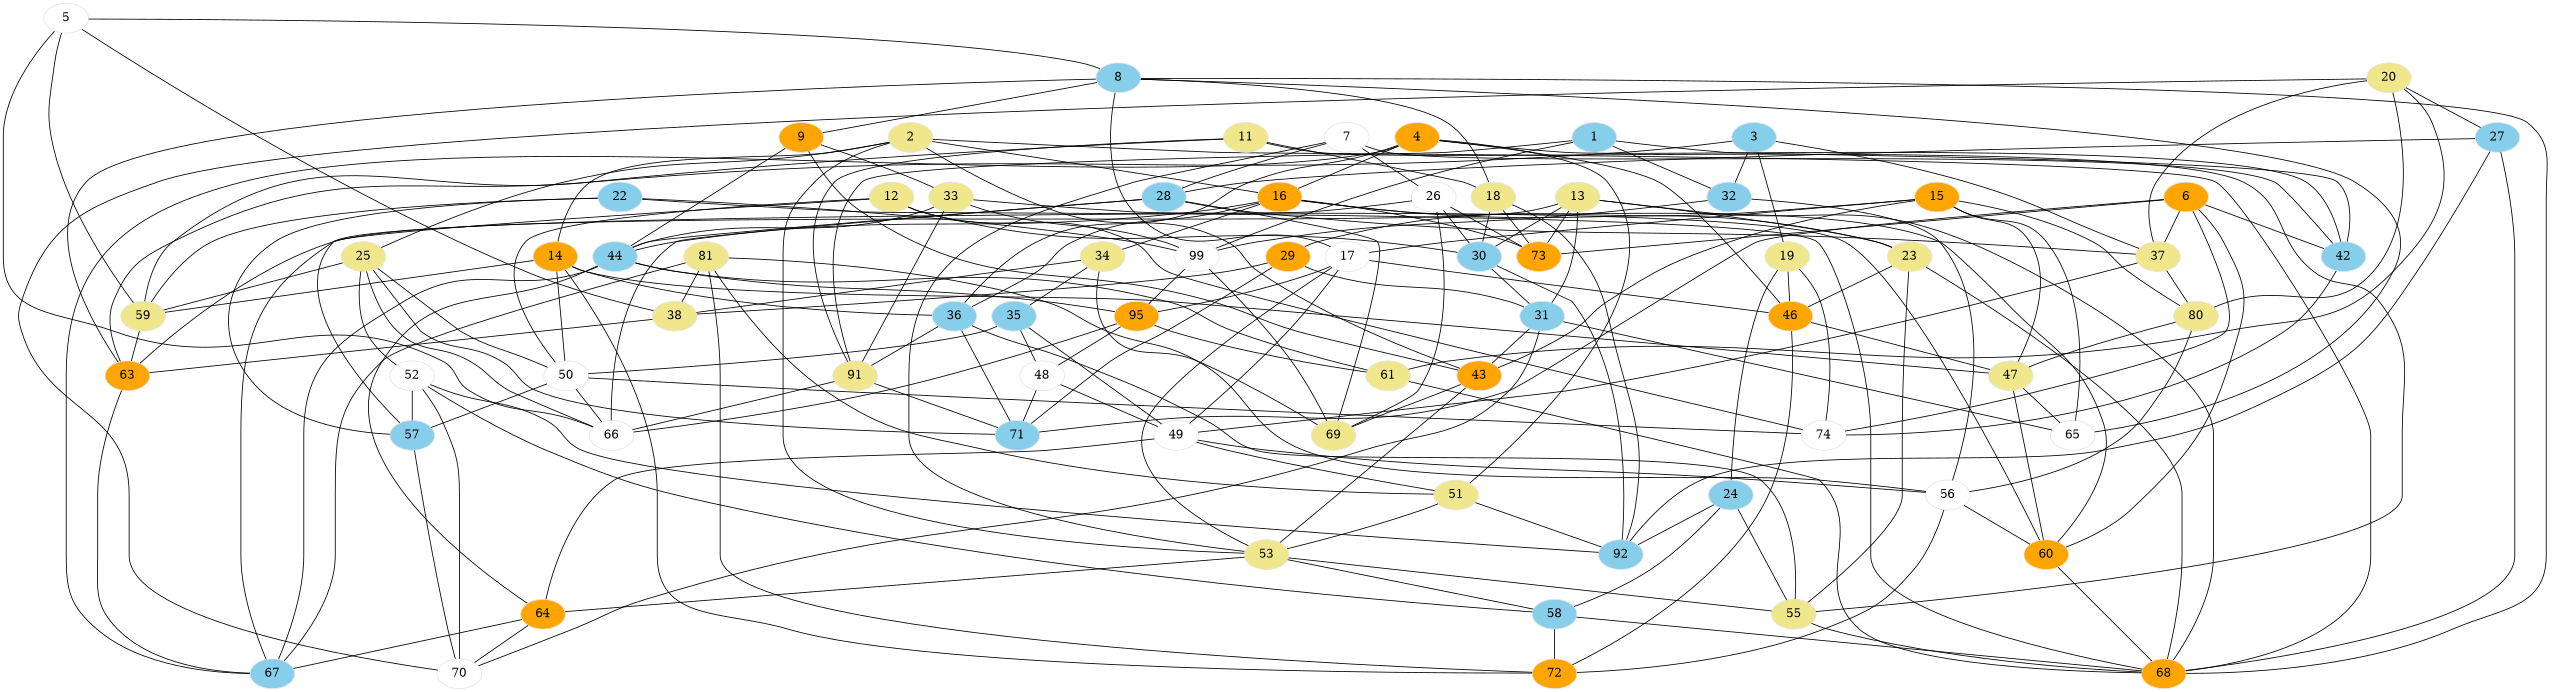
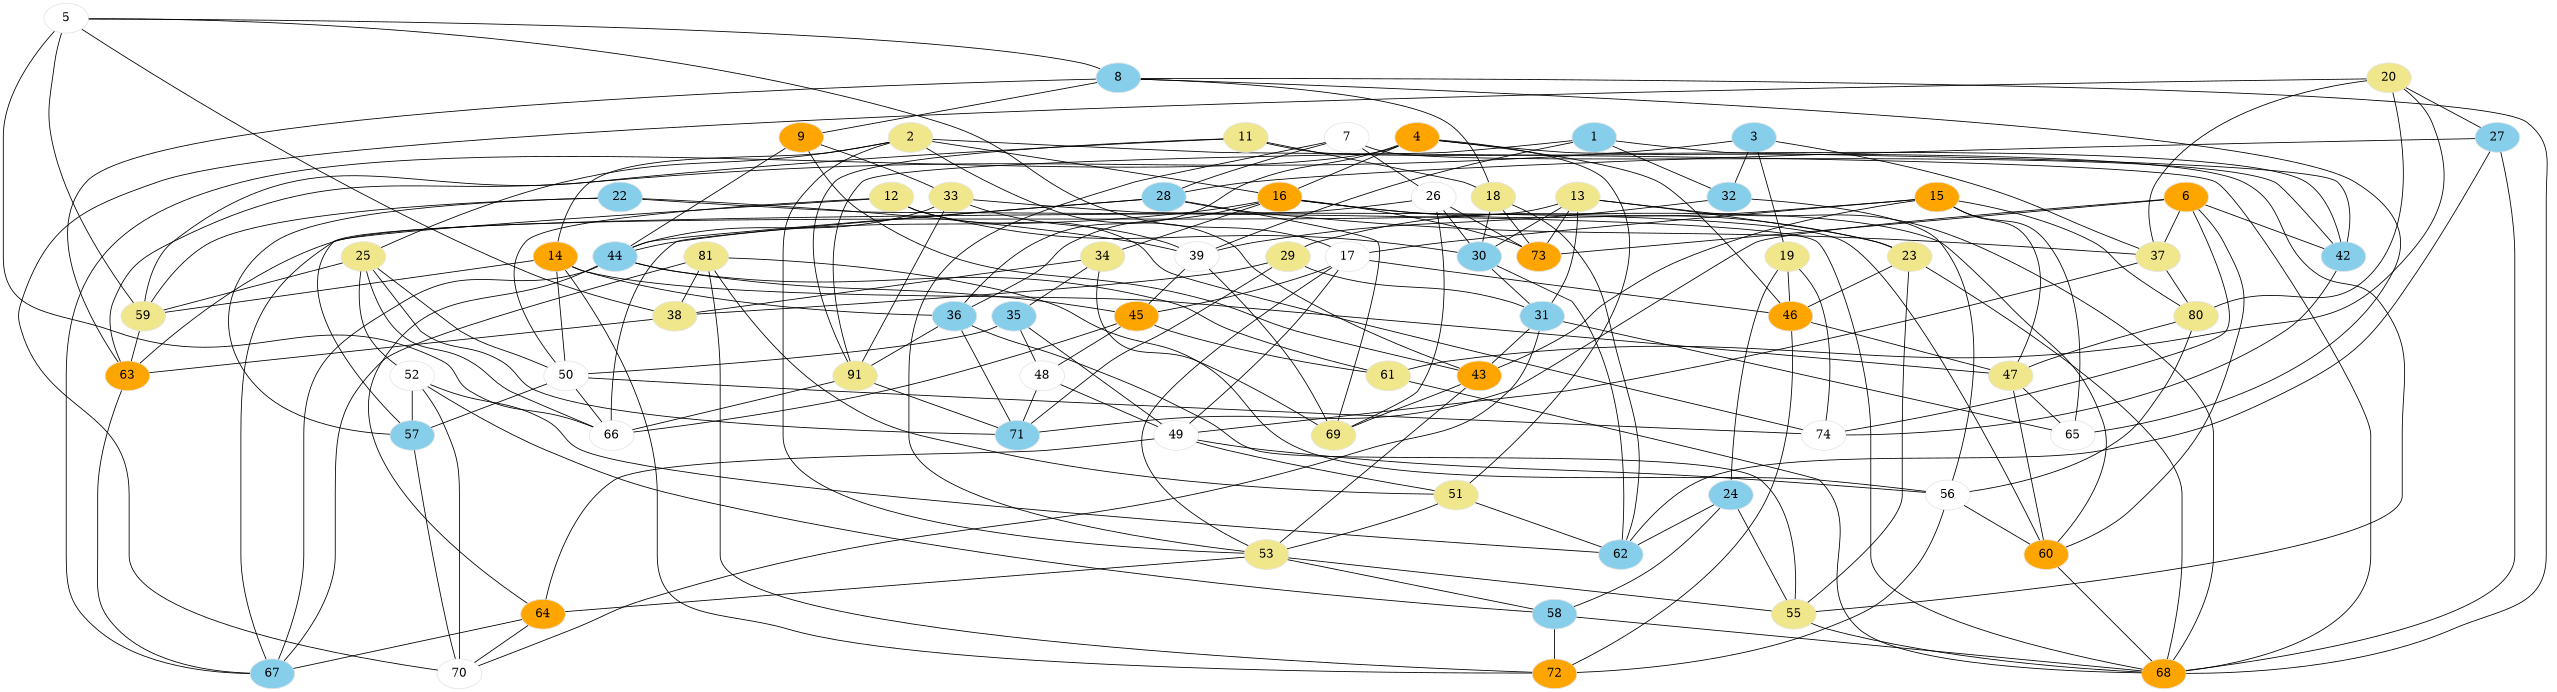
edge "8" -- "17": now "5" -- "17"
node "99": label "99" -> "39"
node "29": fillcolor orange -> khaki
node "95": label "95" -> "45"
node "92": label "92" -> "62"
